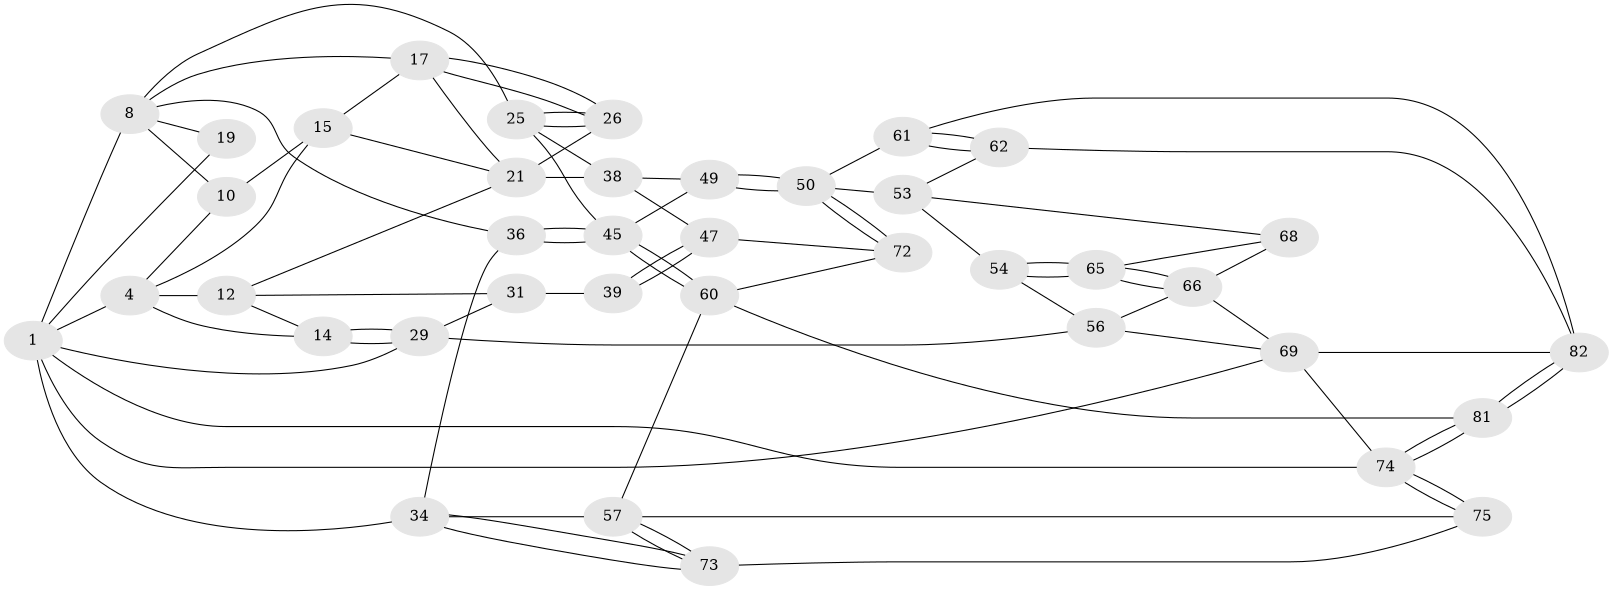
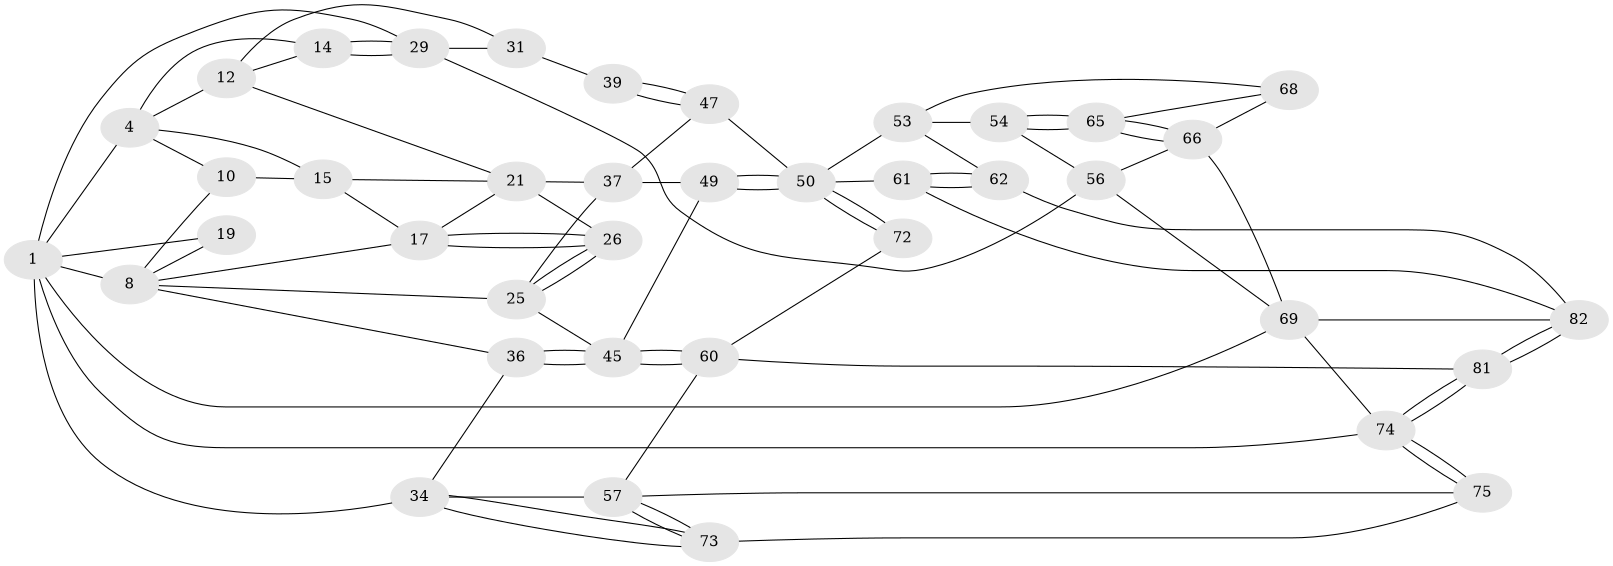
node "38": label "38" -> "37"
edge "47" -- "72": now "47" -- "50"
